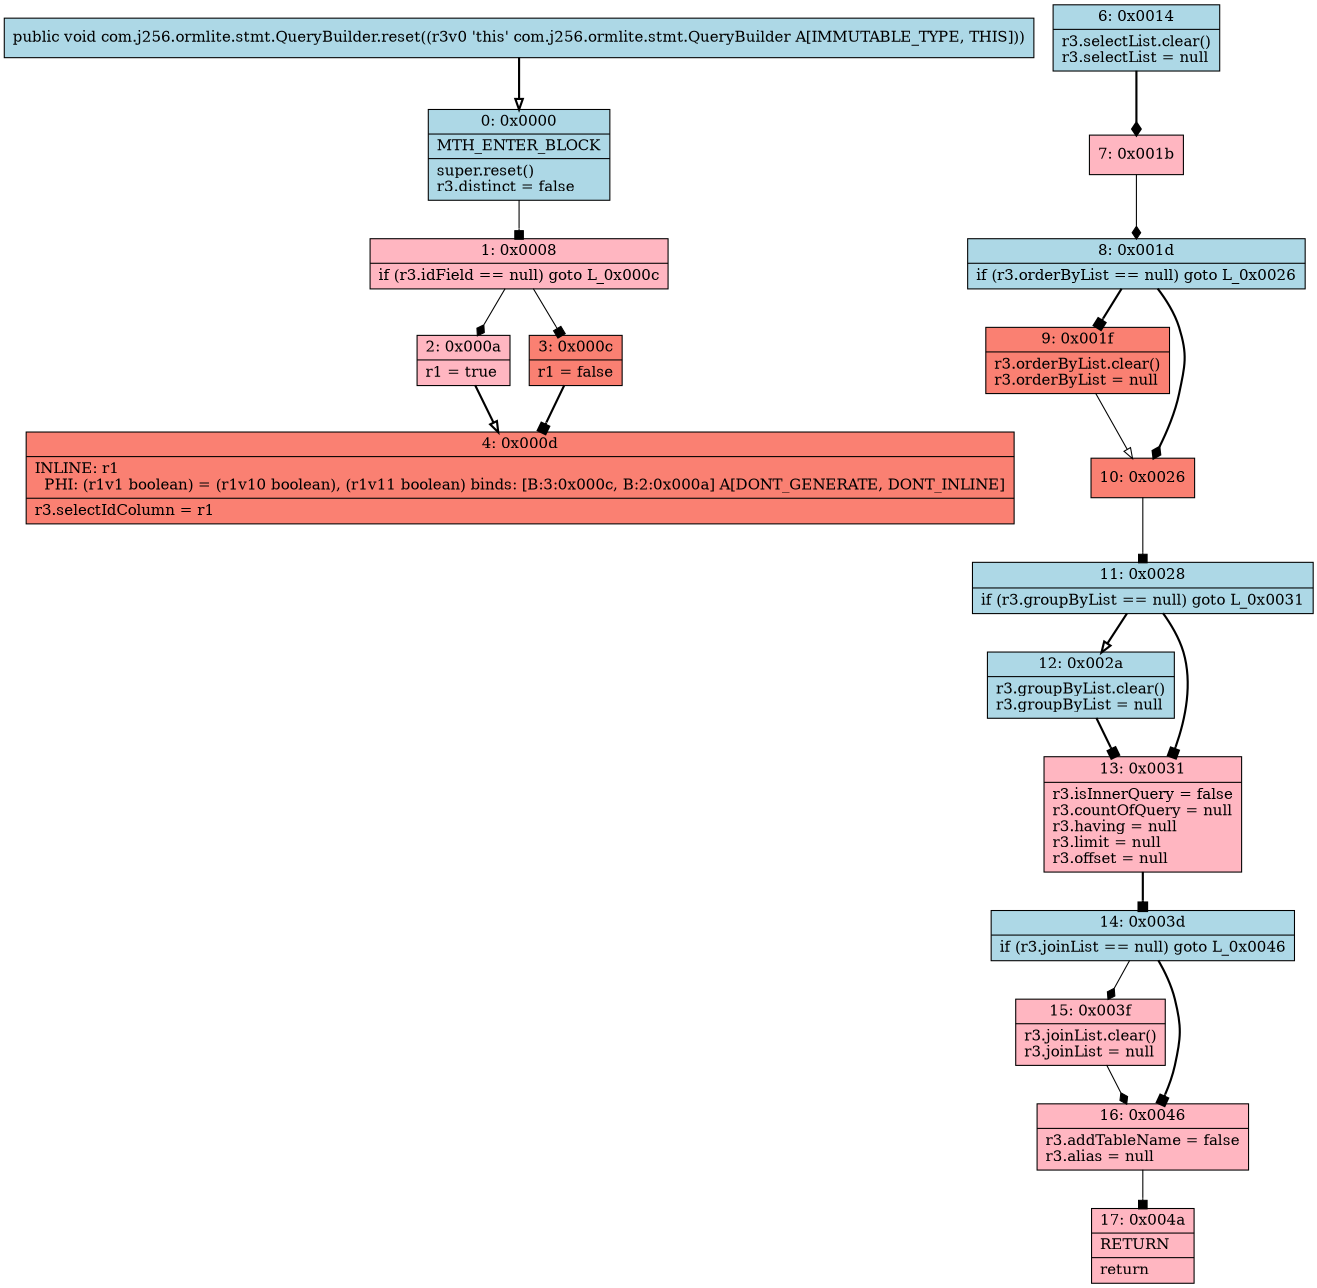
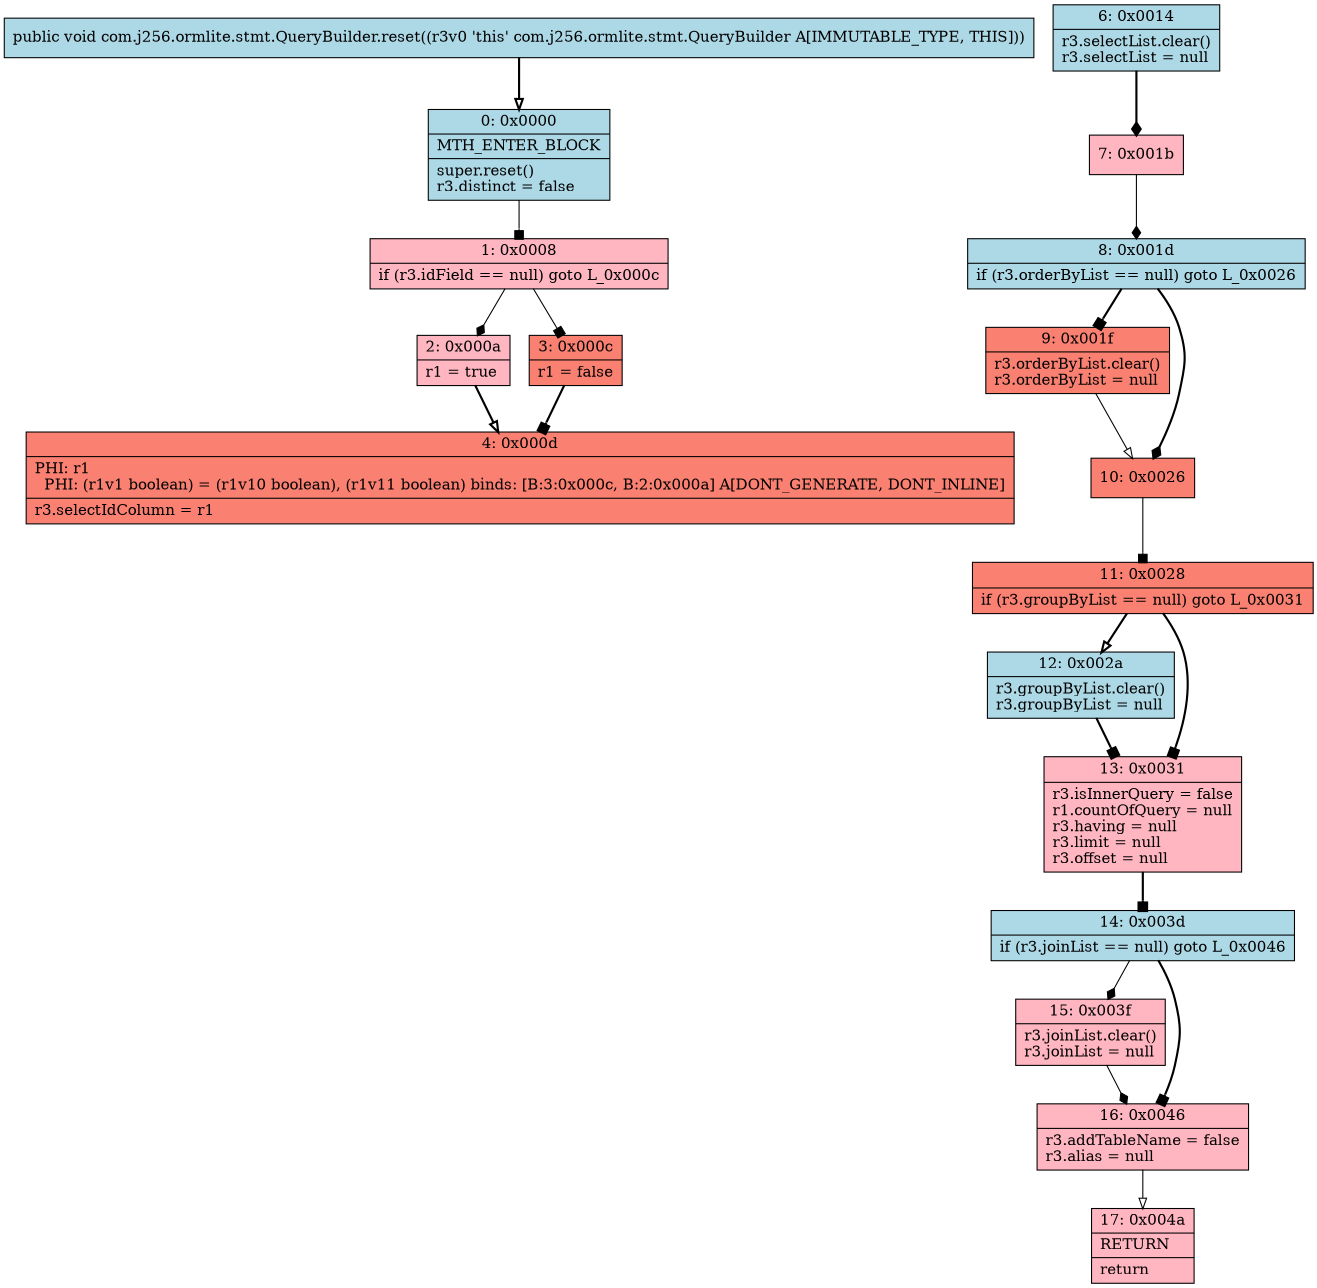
node "4: 0x000d": text "INLINE: r1" -> "PHI: r1"
node "11: 0x0028": fillcolor lightblue -> salmon
node "13: 0x0031": text "r3.countOfQuery = null" -> "r1.countOfQuery = null"
edge "16: 0x0046" -> "17: 0x004a": arrowhead box -> onormal
